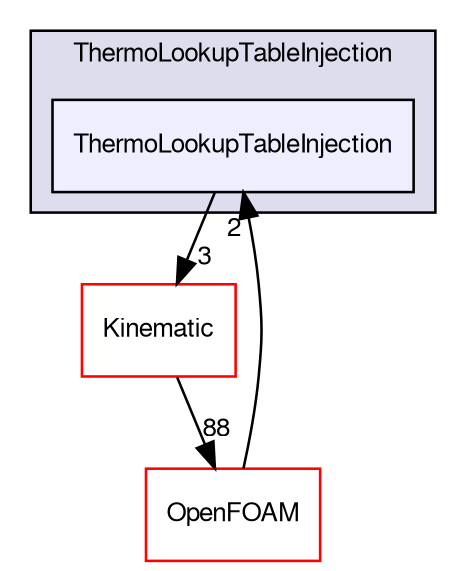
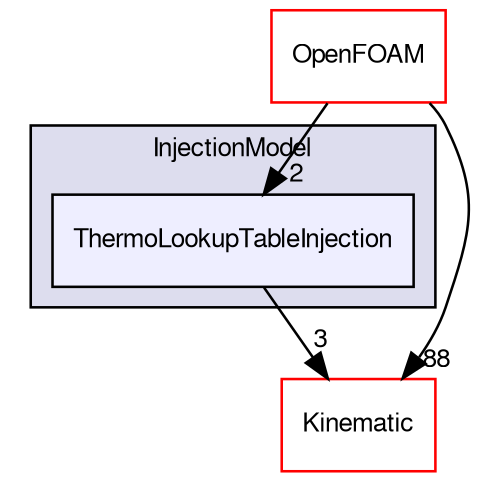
cluster "ThermoLookupTableInjection": label "ThermoLookupTableInjection" -> "InjectionModel"
edge "Kinematic" -> "OpenFOAM": reversed
